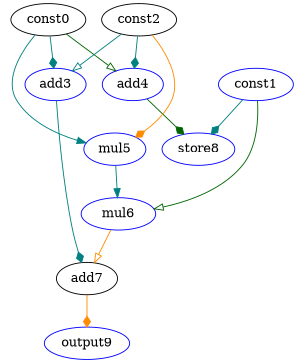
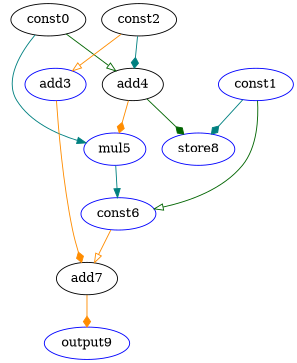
edge "const0" -> "add3": removed
edge "const2" -> "add3": color teal -> darkorange
node "add4": color blue -> black
edge "const2" -> "mul5": now "add4" -> "mul5"
edge "add3" -> "add7": color teal -> darkorange
node "mul6": label "mul6" -> "const6"
